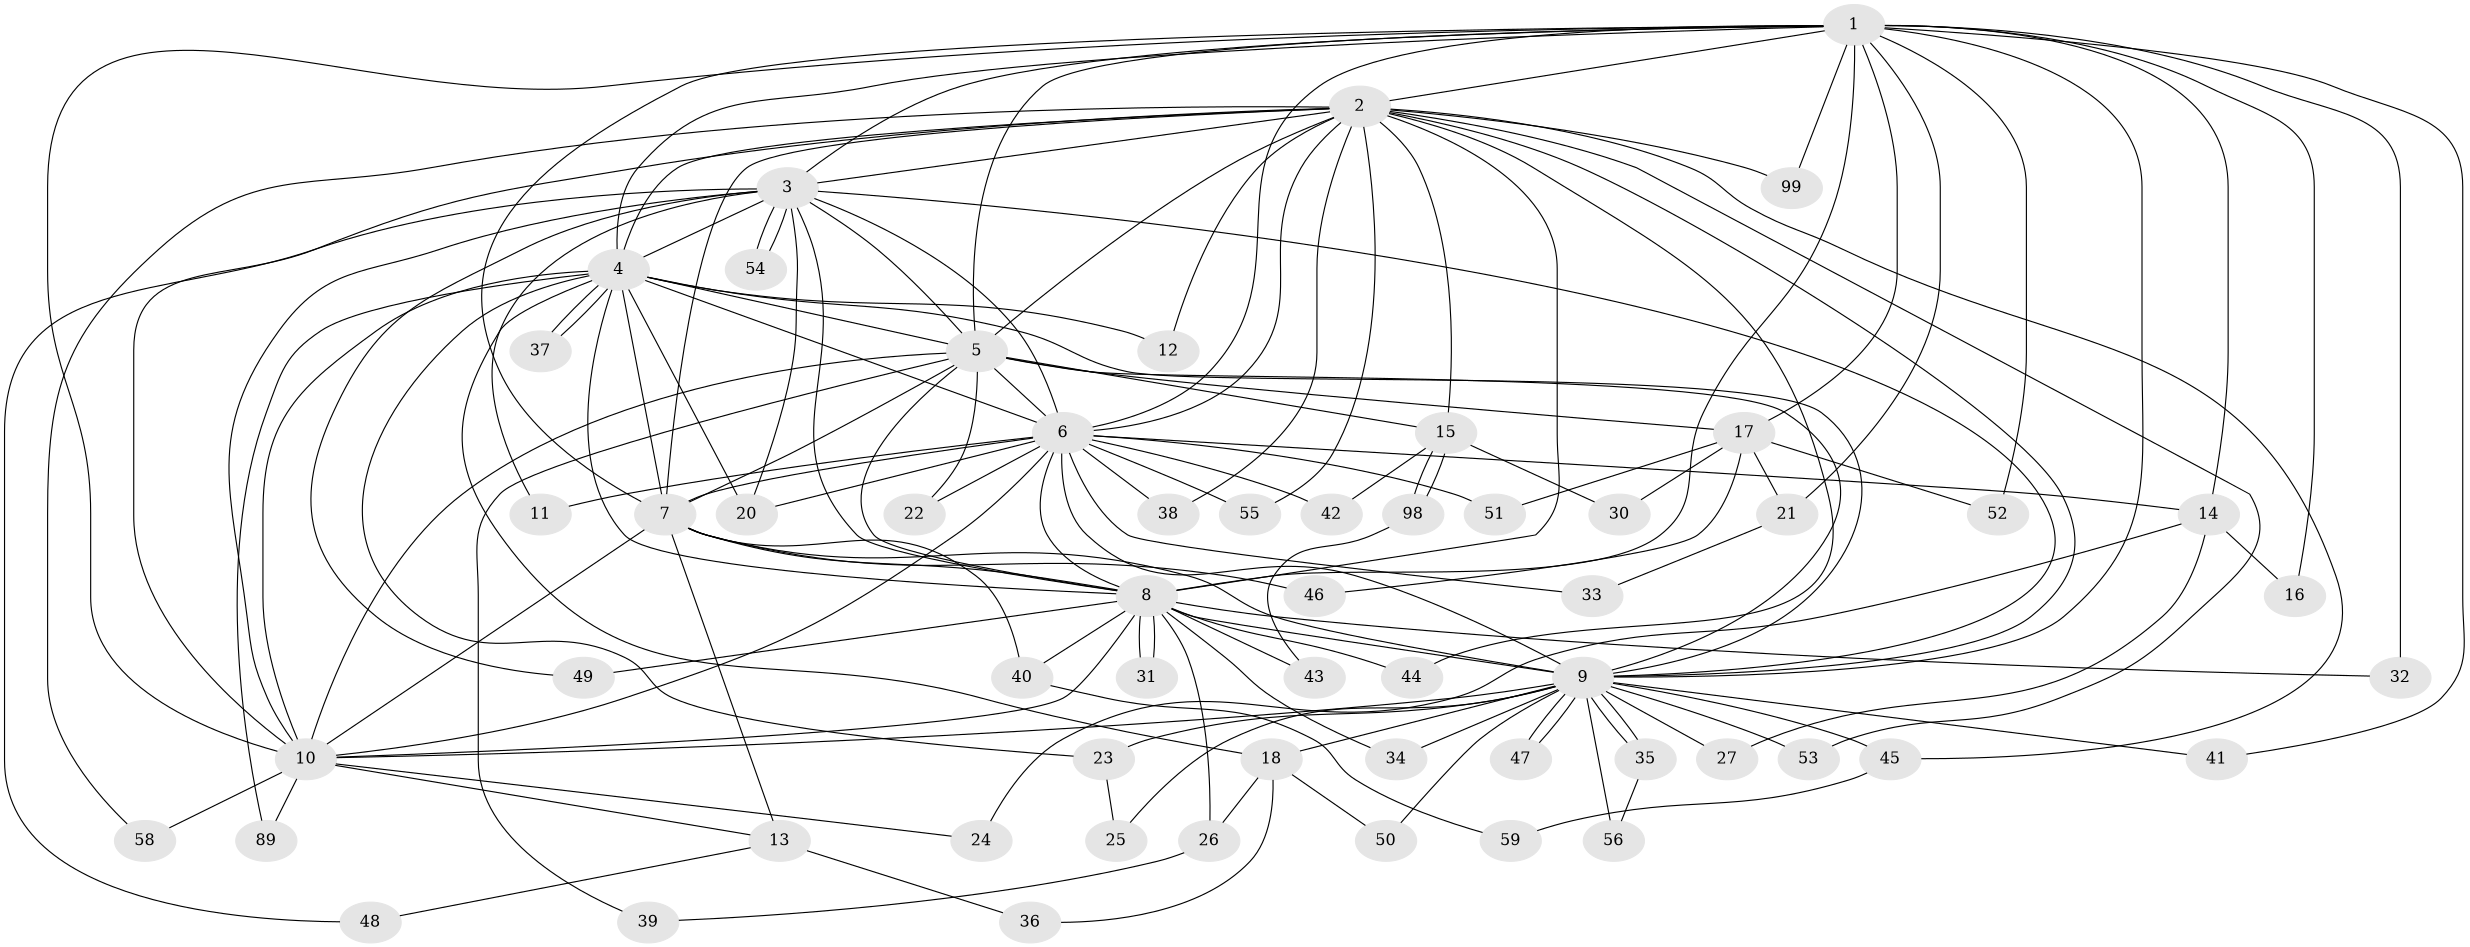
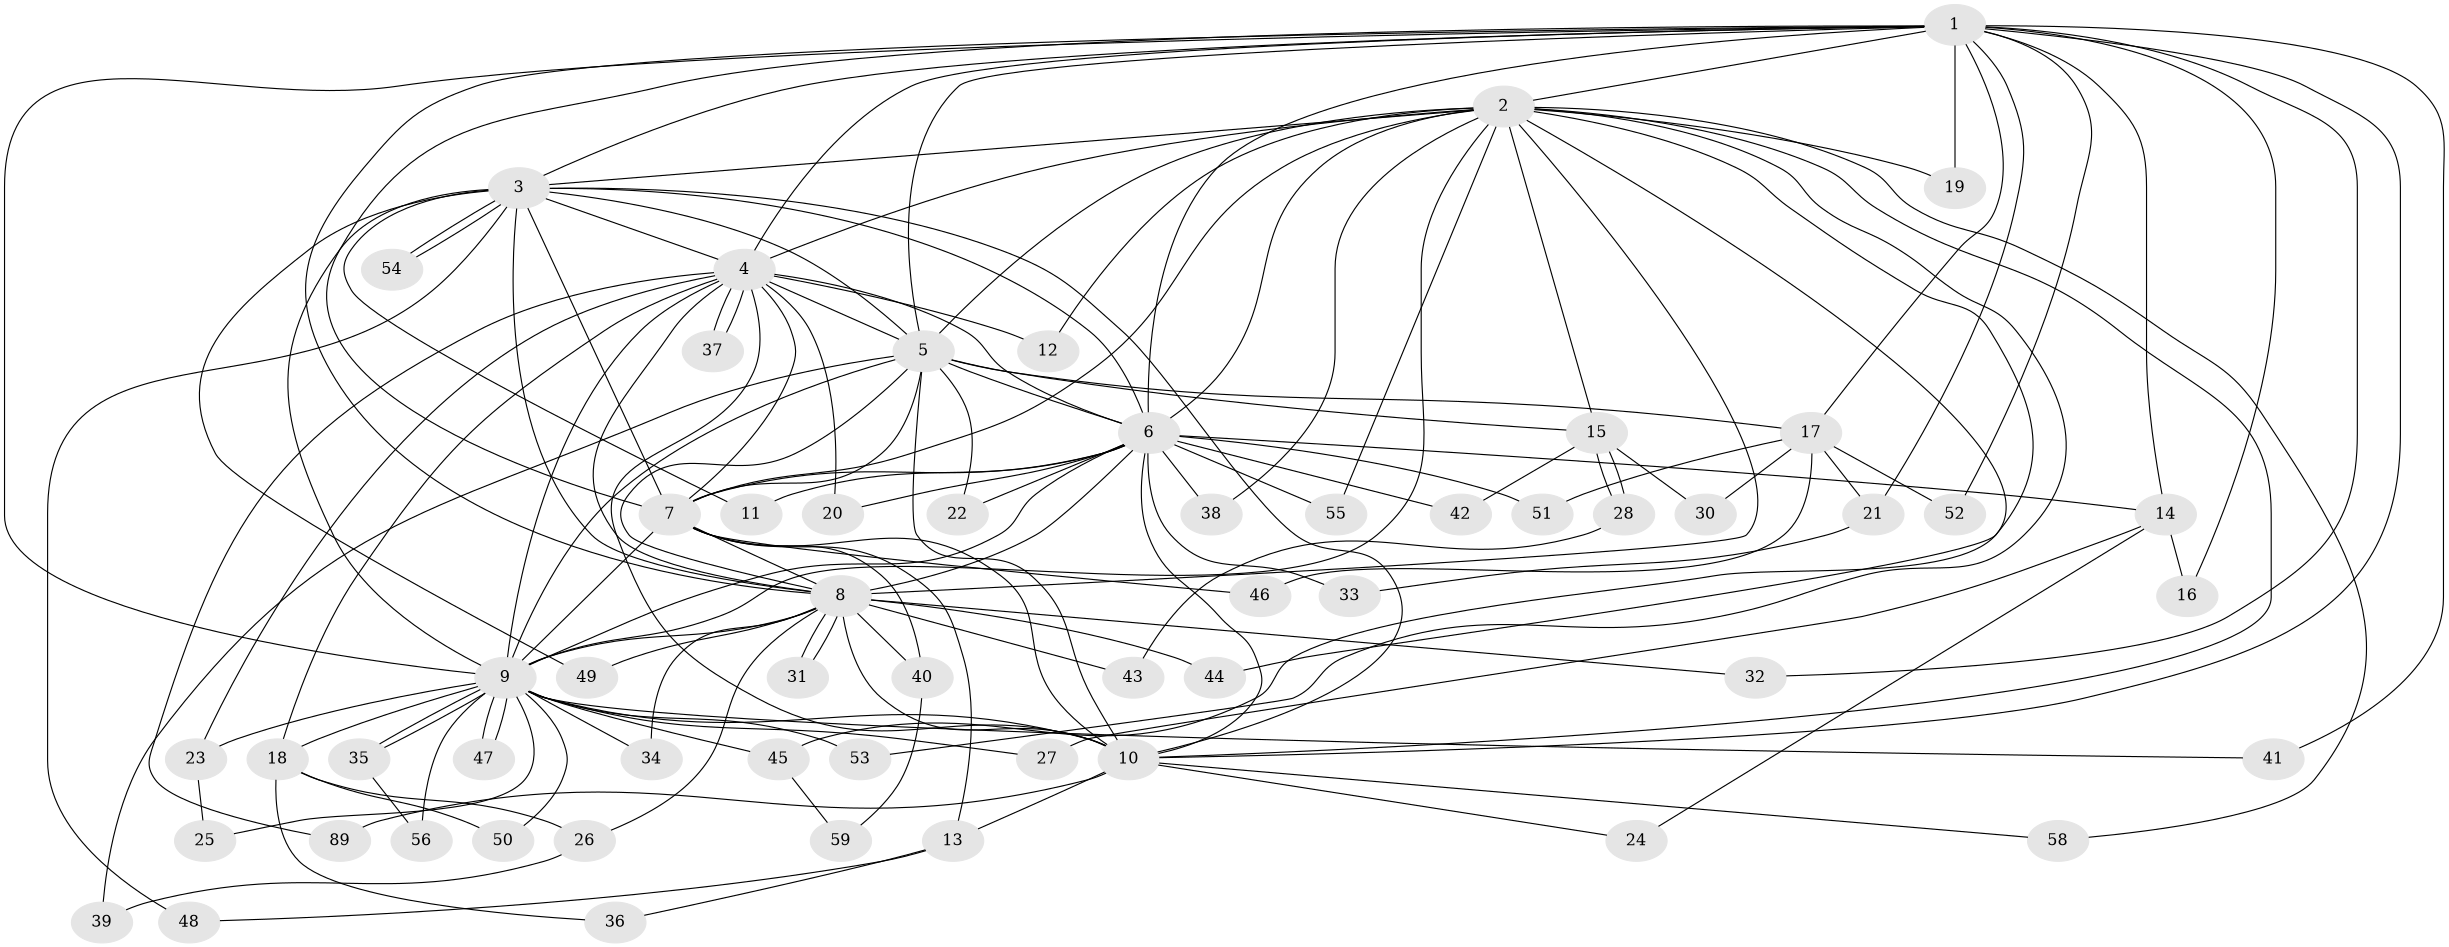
node "99": label "99" -> "19"
edge "3" -- "20": now "3" -- "7"
node "98": label "98" -> "28"
